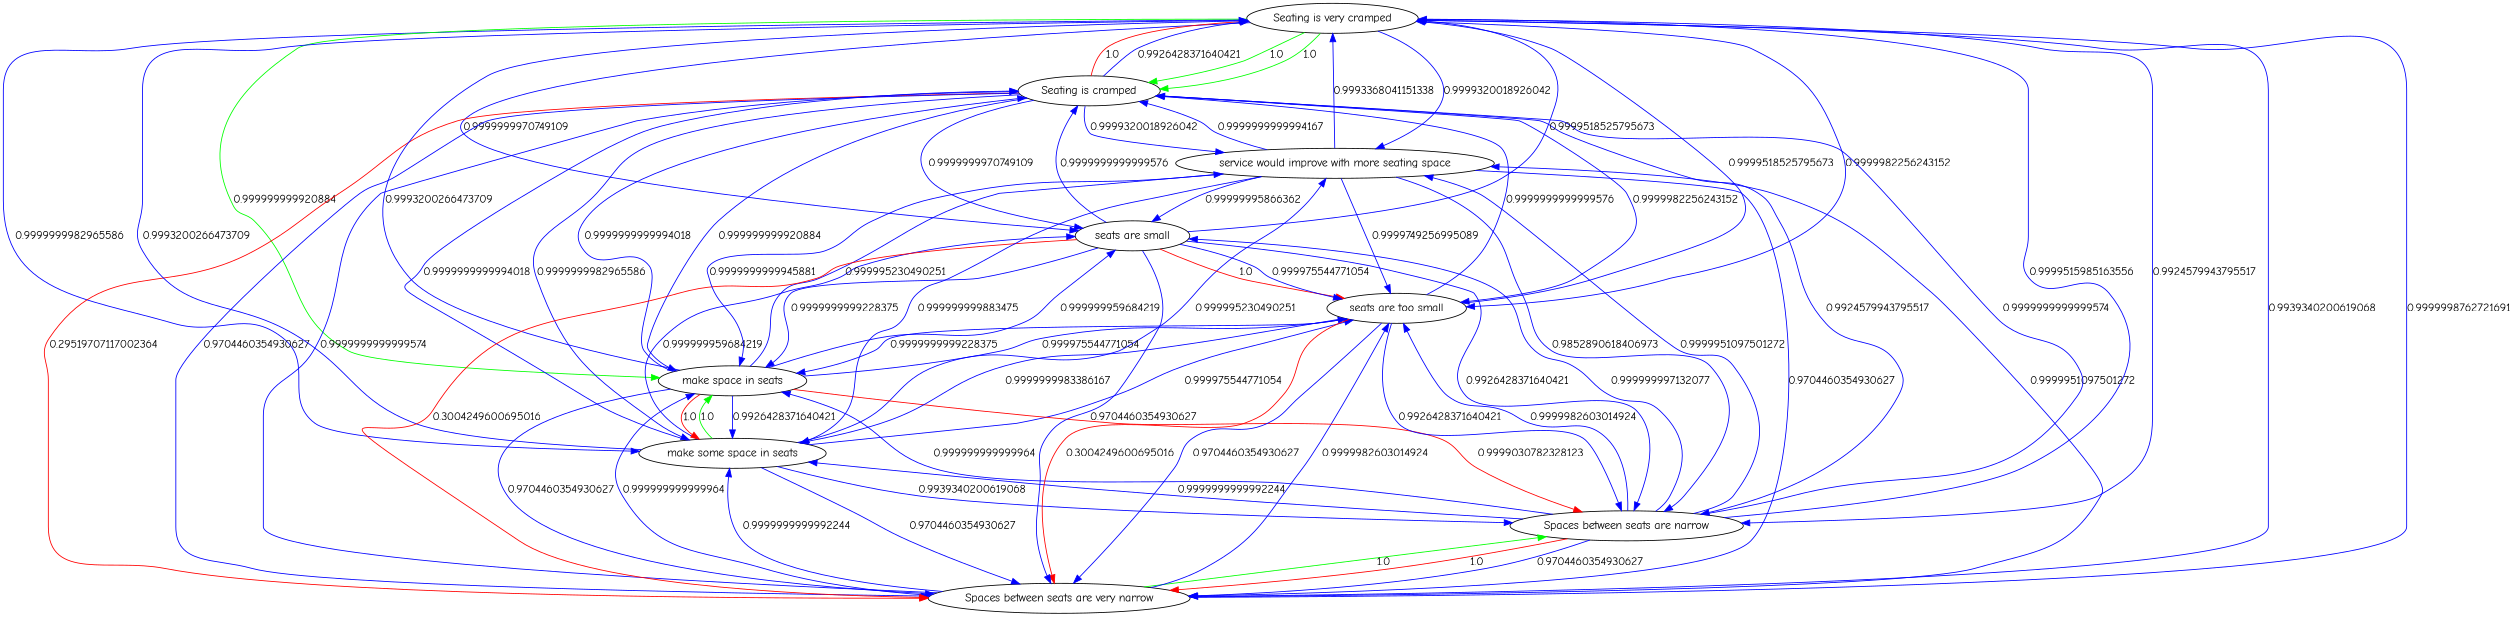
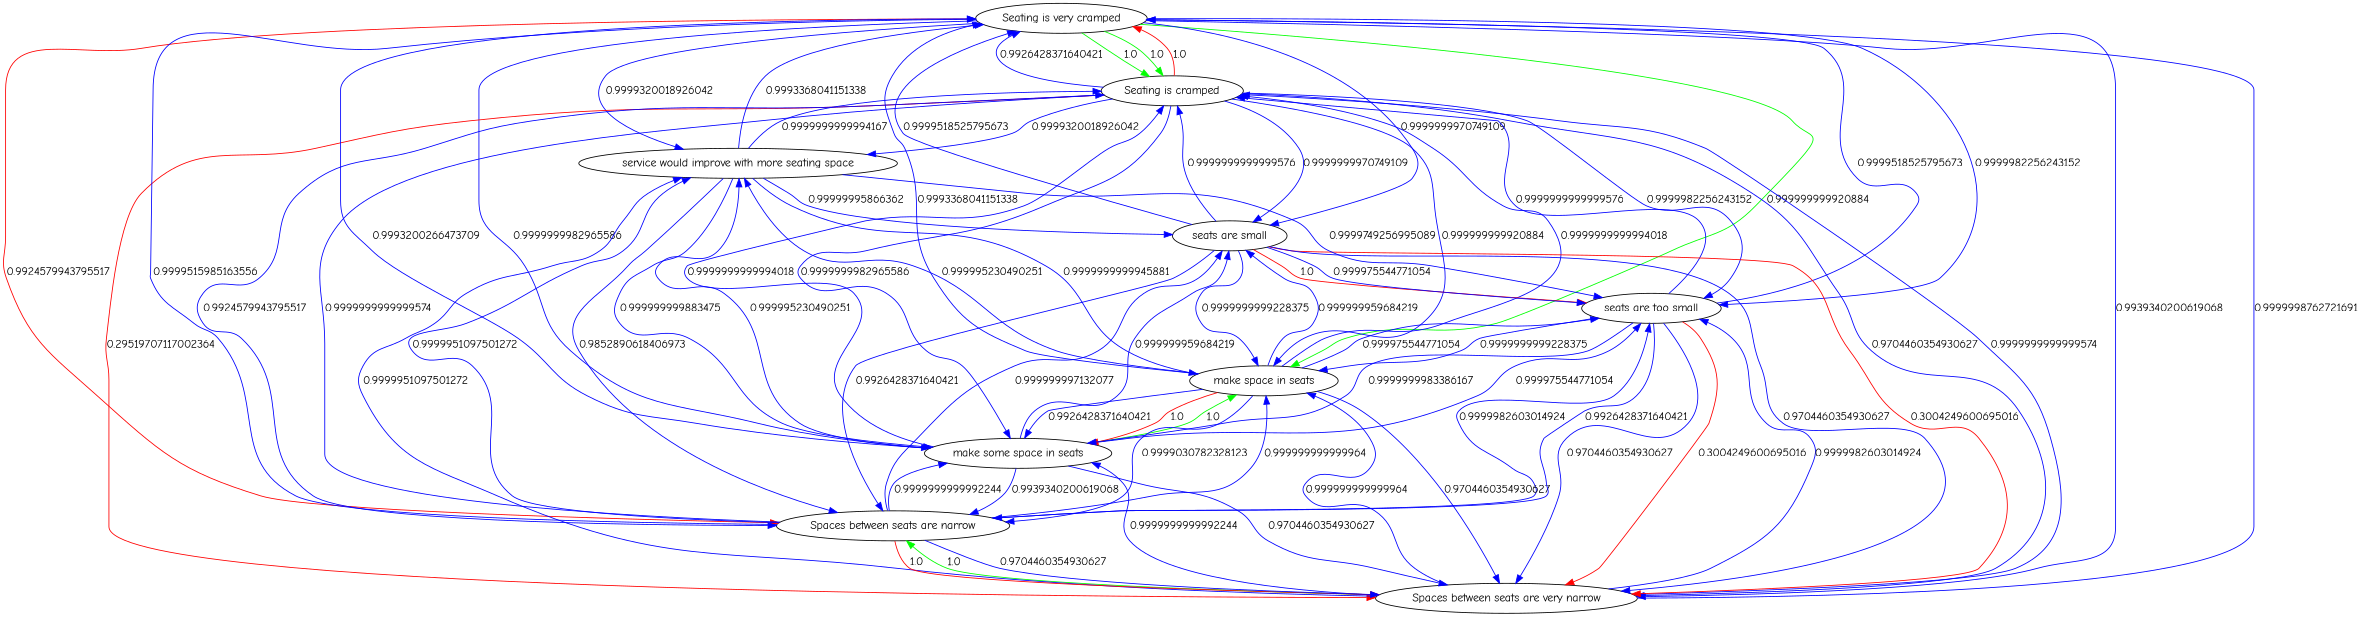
edge "Seating is very cramped" -> "Spaces between seats are narrow": color blue -> red
edge "make space in seats" -> "Seating is very cramped": label "0.9993200266473709" -> "0.9993368041151338"
edge "make space in seats" -> "Spaces between seats are narrow": color red -> blue
edge "service would improve with more seating space" -> "Spaces between seats are very narrow": removed, label "0.9704460354930627"
